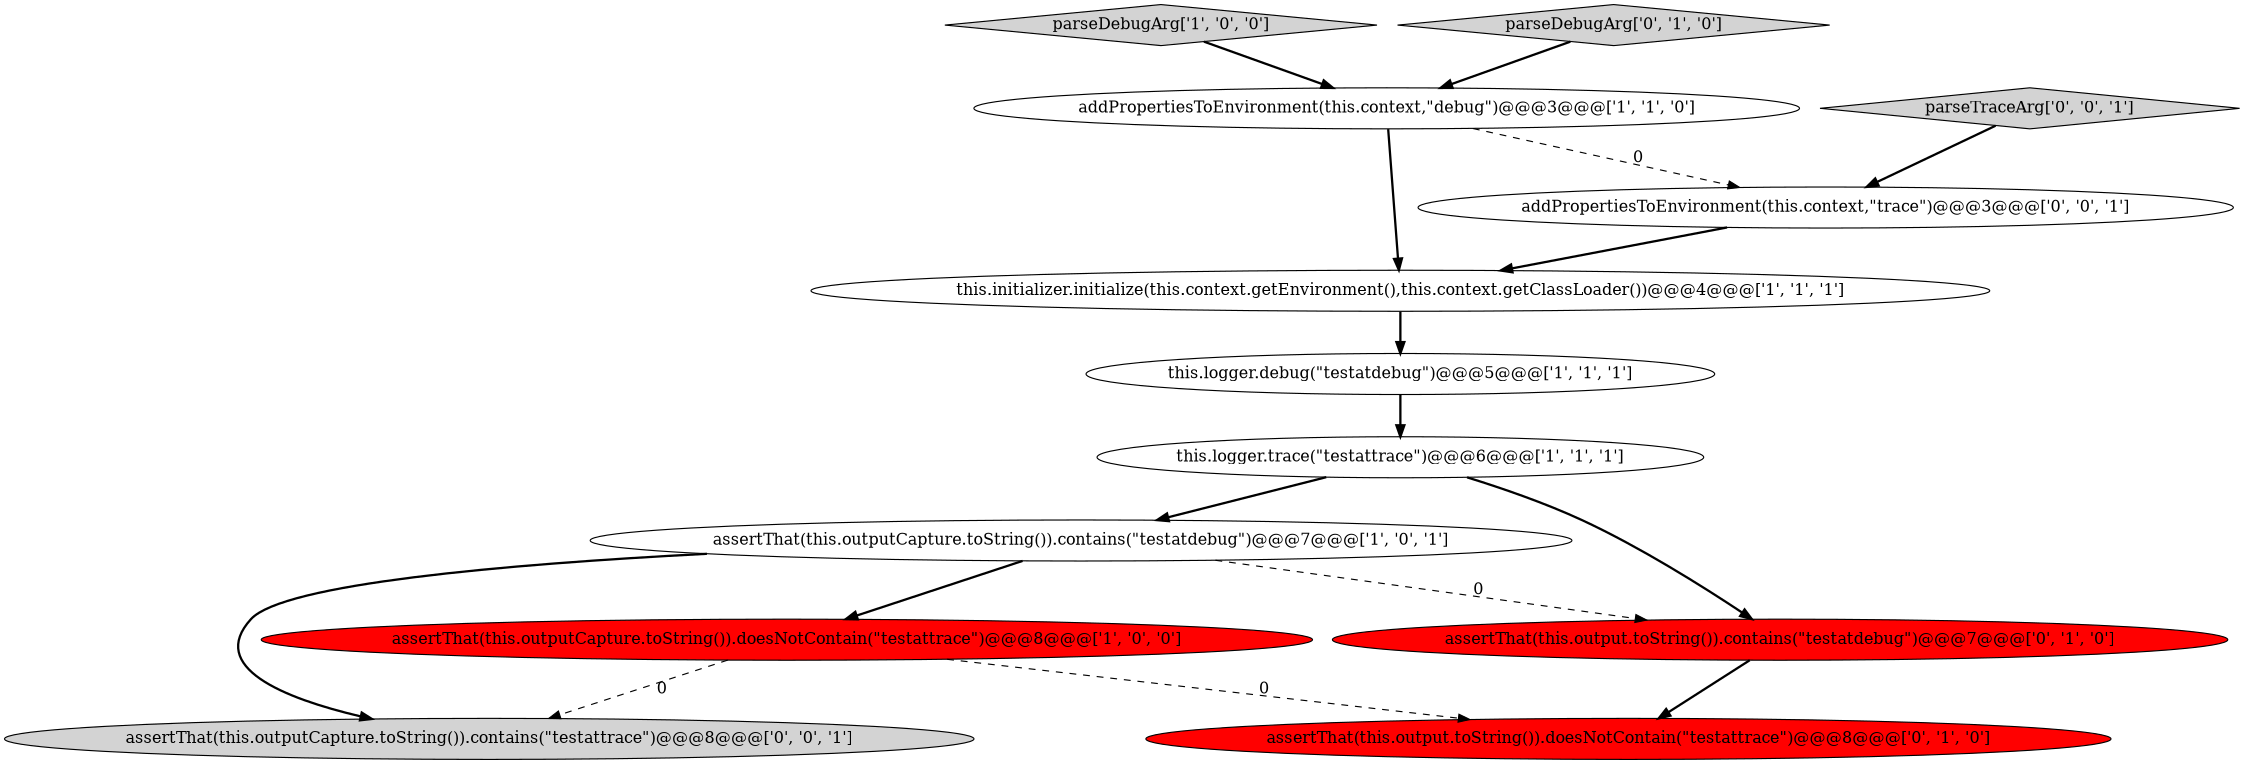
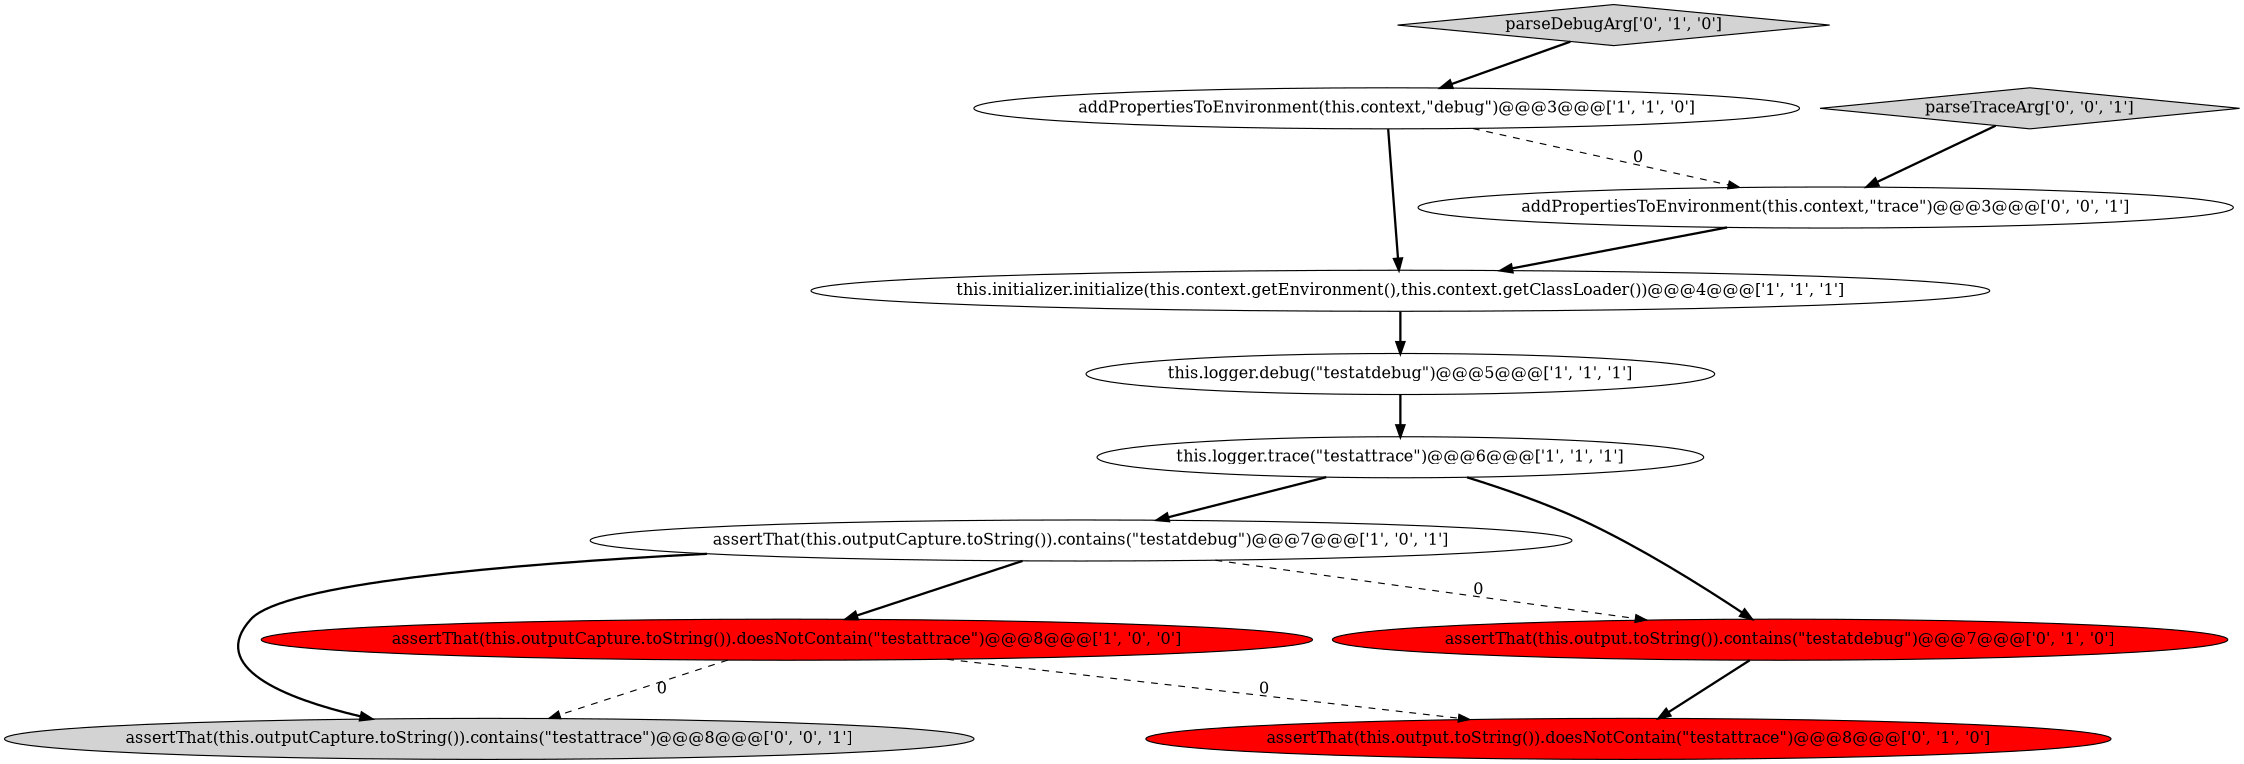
node "parseDebugArg['1', '0', '0']": removed
